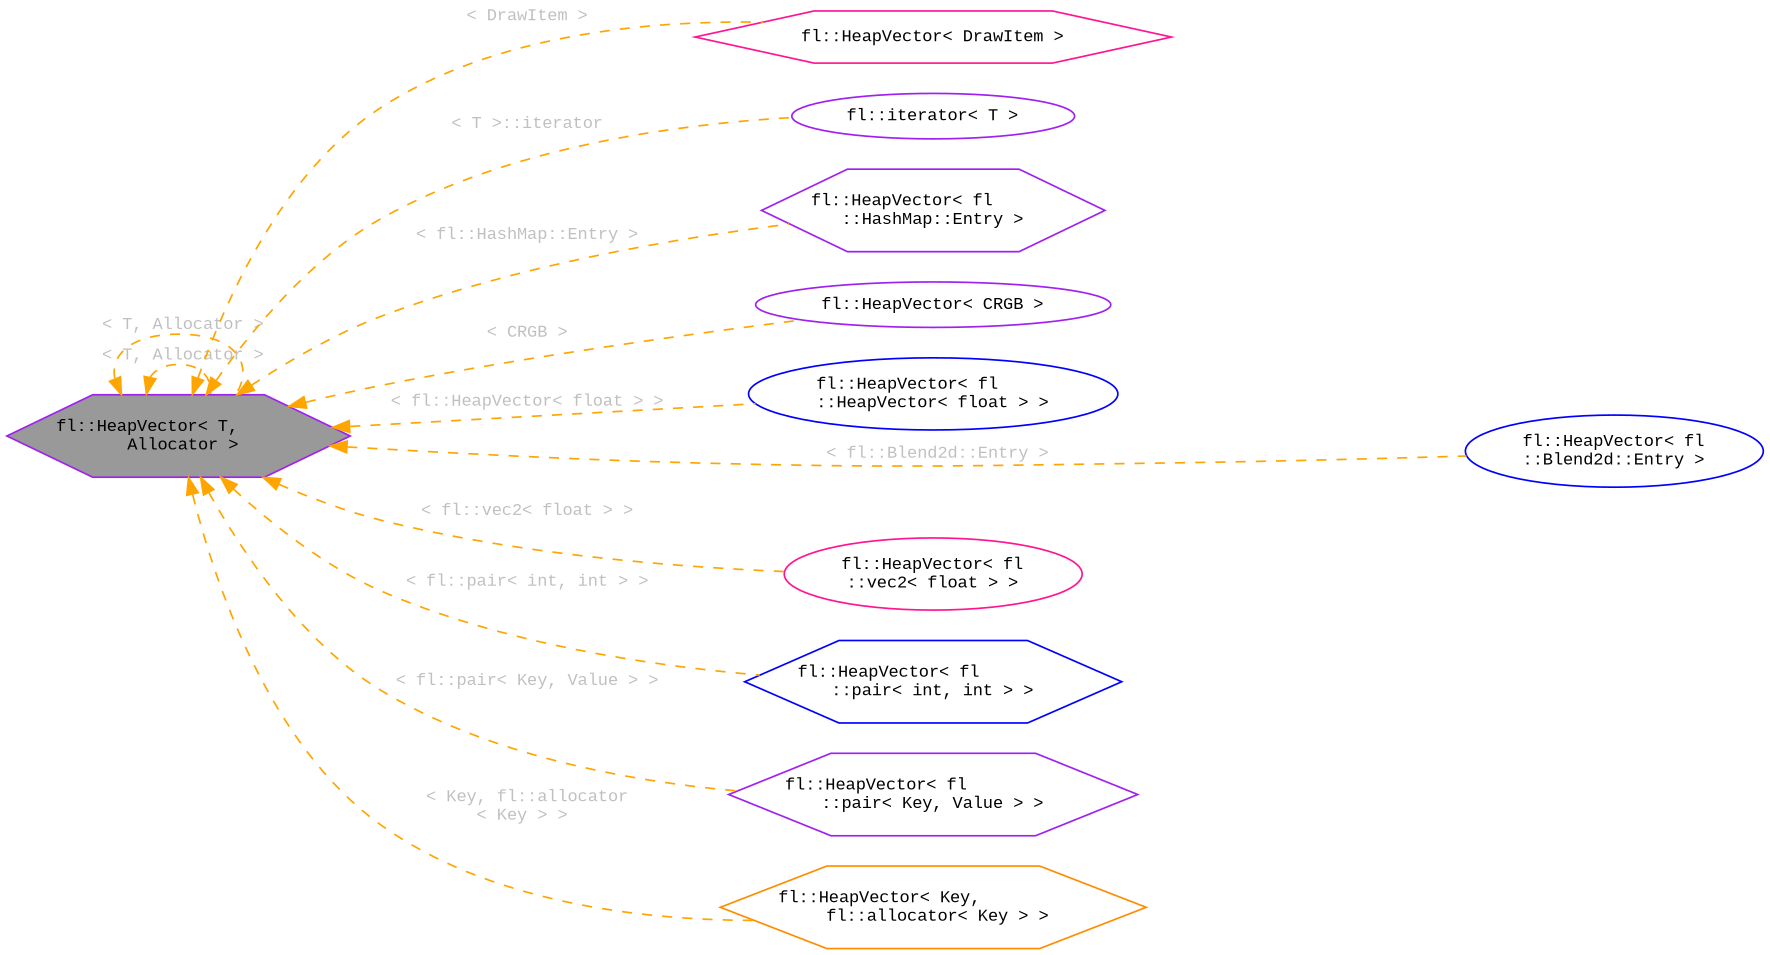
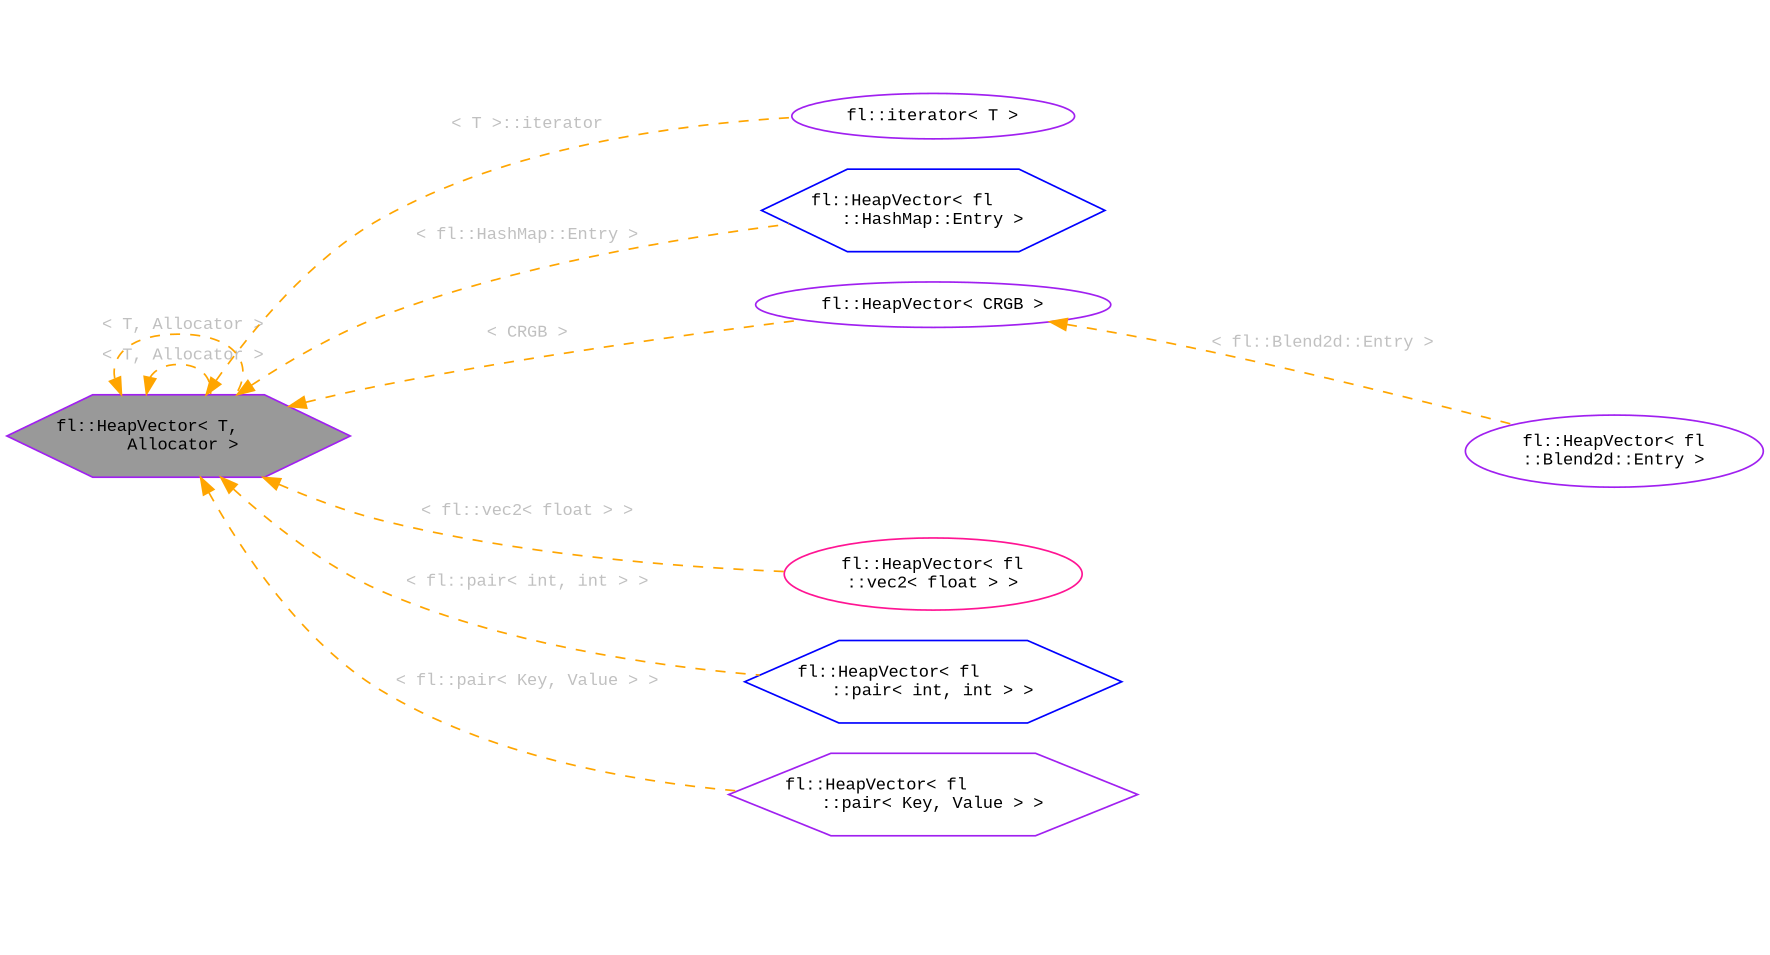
node "fl::HeapVector< DrawItem >": removed
node "fl::HeapVector< fl ::HashMap::Entry >": color purple -> blue
node "fl::HeapVector< fl ::HeapVector< float > >": removed
node "fl::HeapVector< fl ::Blend2d::Entry >": color blue -> purple
edge "fl::HeapVector< fl ::Blend2d::Entry >" -> "fl::HeapVector< T, Allocator >": now "fl::HeapVector< fl ::Blend2d::Entry >" -> "fl::HeapVector< CRGB >"
node "fl::HeapVector< Key, fl::allocator< Key > >": removed
